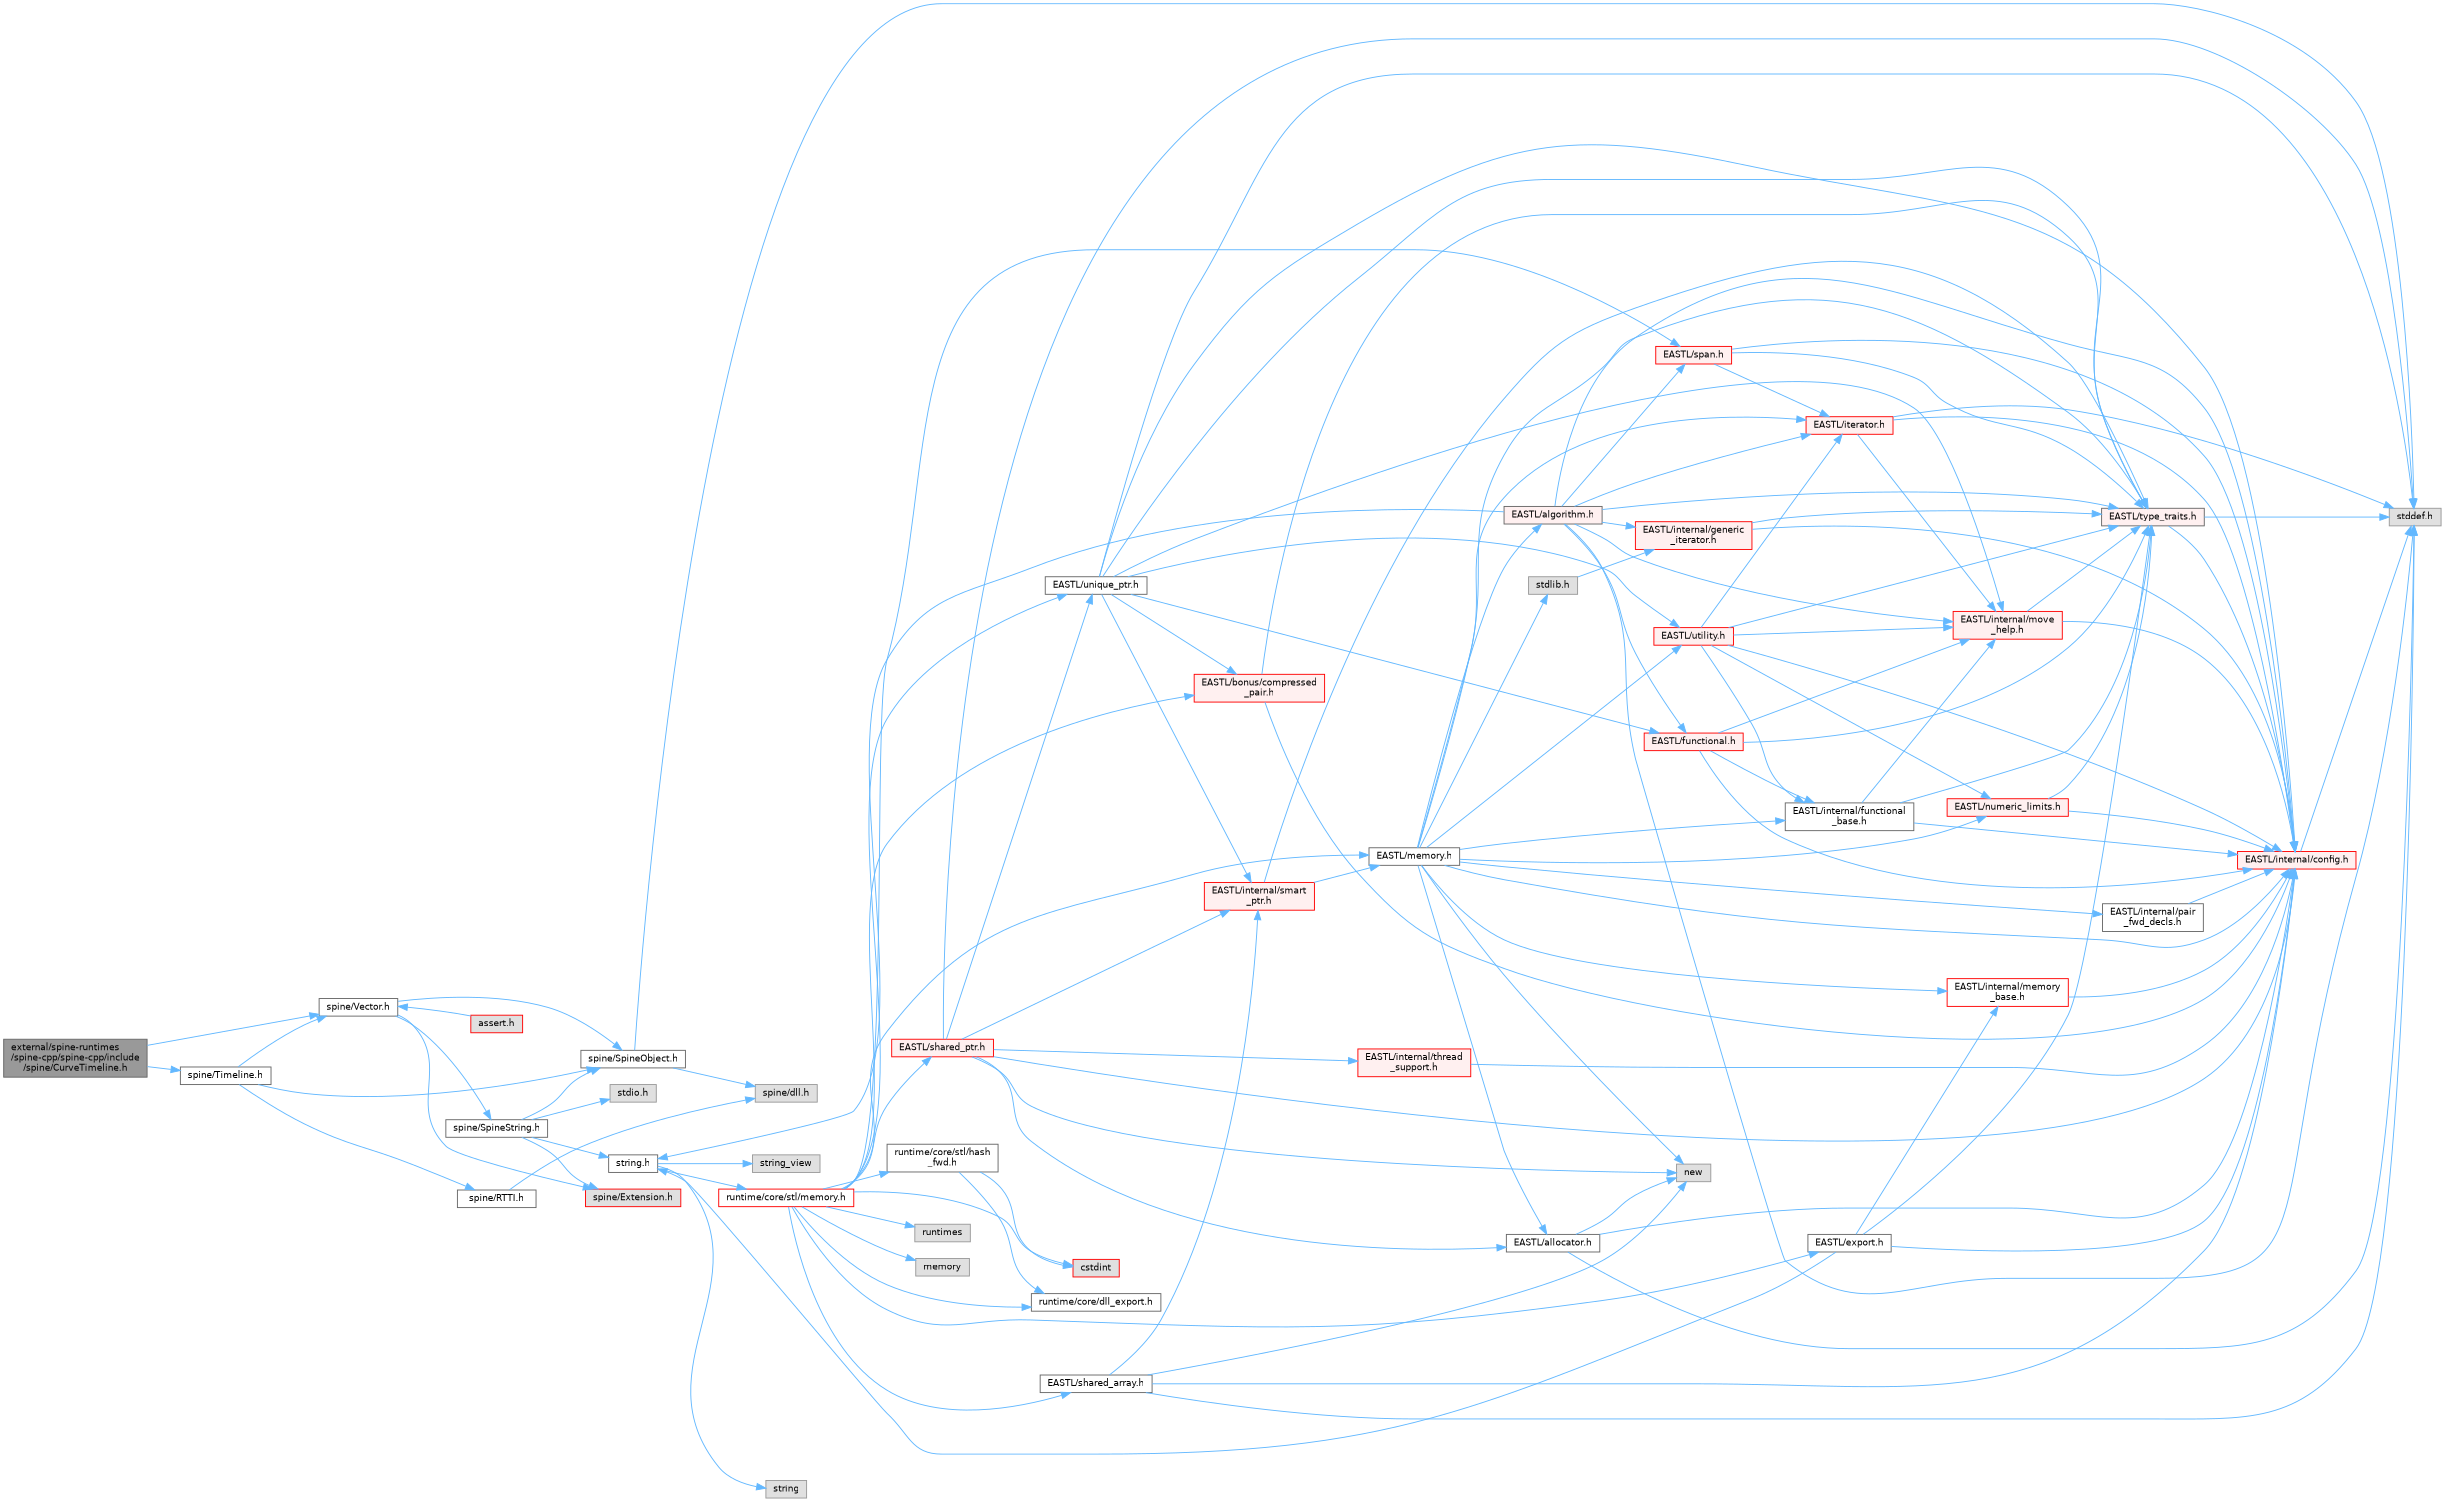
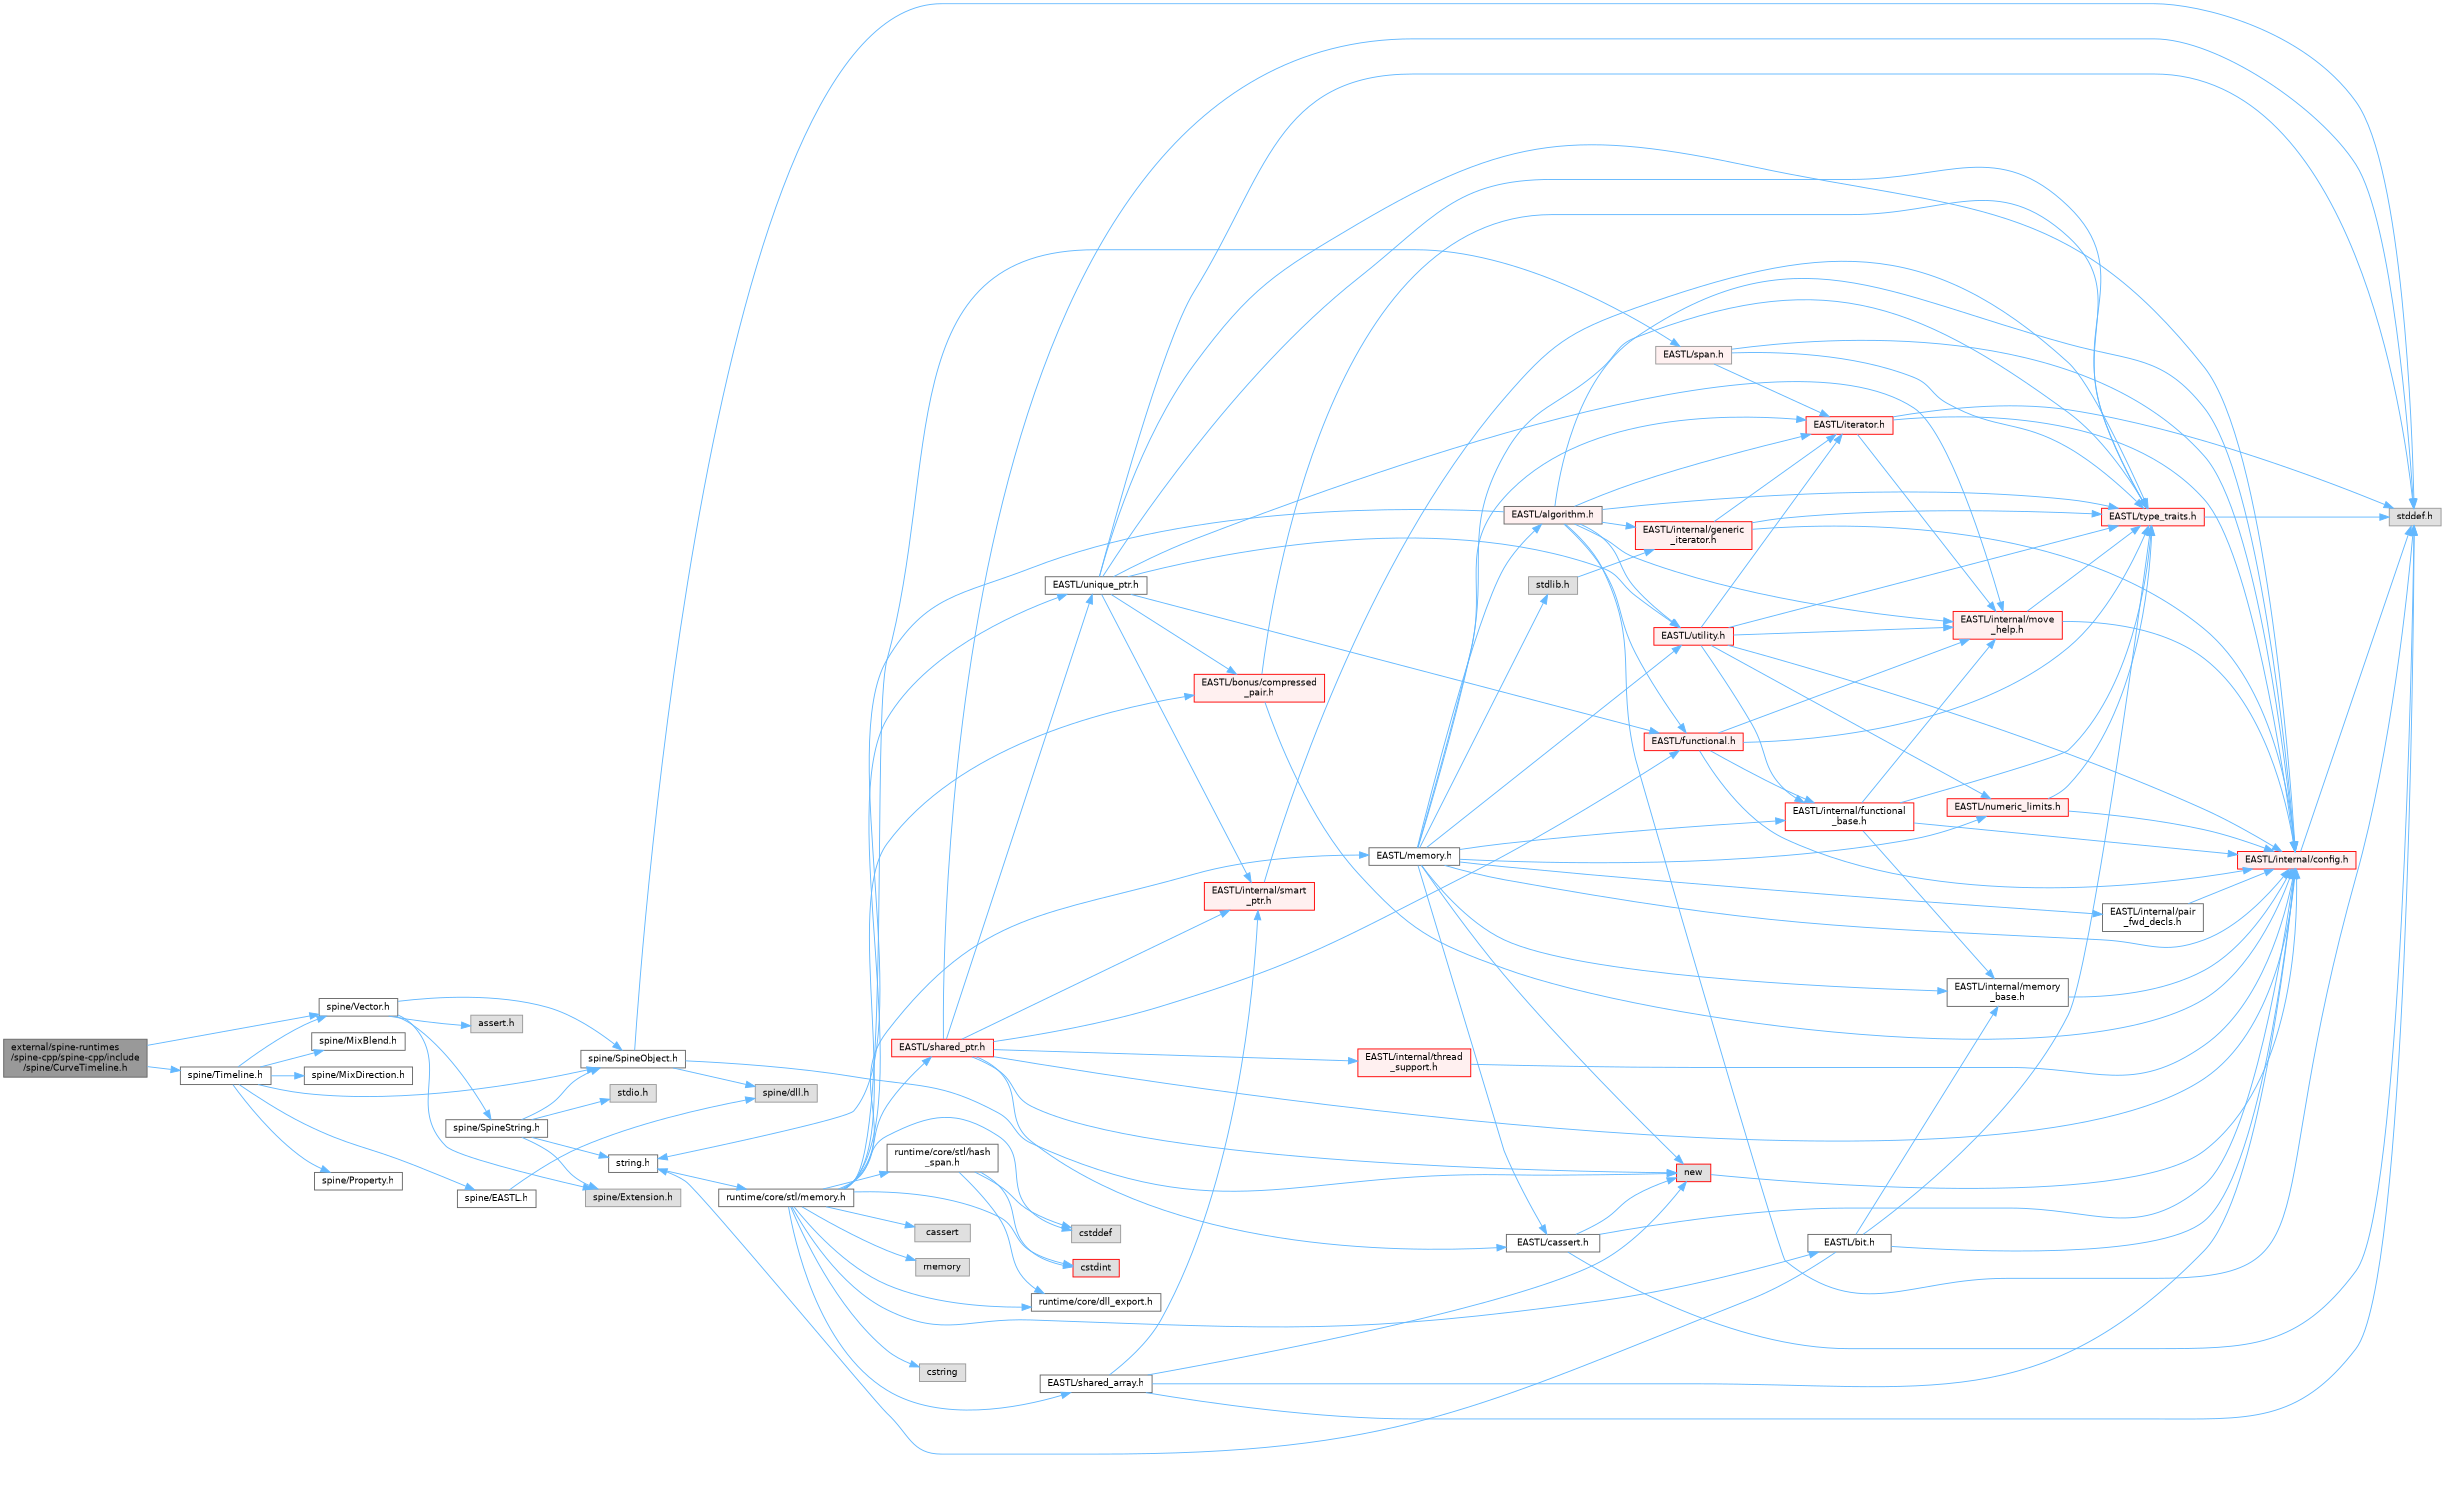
node "EASTL/span.h": color red -> grey60
edge "EASTL/algorithm.h" -> "EASTL/span.h": now "EASTL/algorithm.h" -> "EASTL/utility.h"
edge "EASTL/internal/generic _iterator.h" -> "EASTL/iterator.h": added
node "EASTL/type_traits.h": color grey40 -> red
edge "EASTL/type_traits.h" -> "EASTL/internal/config.h": now "new" -> "EASTL/internal/config.h"
node "EASTL/internal/functional _base.h": color grey40 -> red
edge "EASTL/internal/smart _ptr.h" -> "EASTL/memory.h": removed
edge "EASTL/internal/functional _base.h" -> "EASTL/internal/memory _base.h": added
edge "EASTL/shared_ptr.h" -> "EASTL/functional.h": added
node "EASTL/internal/memory _base.h": color red -> grey40
edge "assert.h" -> "spine/Vector.h": reversed
node "assert.h": color red -> grey60
node "spine/MixBlend.h": added
node "spine/MixDirection.h": added
node "runtime/core/stl/hash _fwd.h": label "runtime/core/stl/hash _fwd.h" -> "runtime/core/stl/hash _span.h"
node "string_view": removed
node "new": color grey60 -> red
node "spine/Property.h": added
edge "spine/SpineObject.h" -> "new": added
node "spine/Extension.h": color red -> grey60
node "runtime/core/stl/memory.h": color red -> grey40
node "spine/RTTI.h": label "spine/RTTI.h" -> "spine/EASTL.h"
node "runtimes": label "runtimes" -> "cassert"
node "cstddef": added
node "EASTL/allocator.h": label "EASTL/allocator.h" -> "EASTL/cassert.h"
node "EASTL/export.h": label "EASTL/export.h" -> "EASTL/bit.h"
node "cstring": added
node "string": removed
